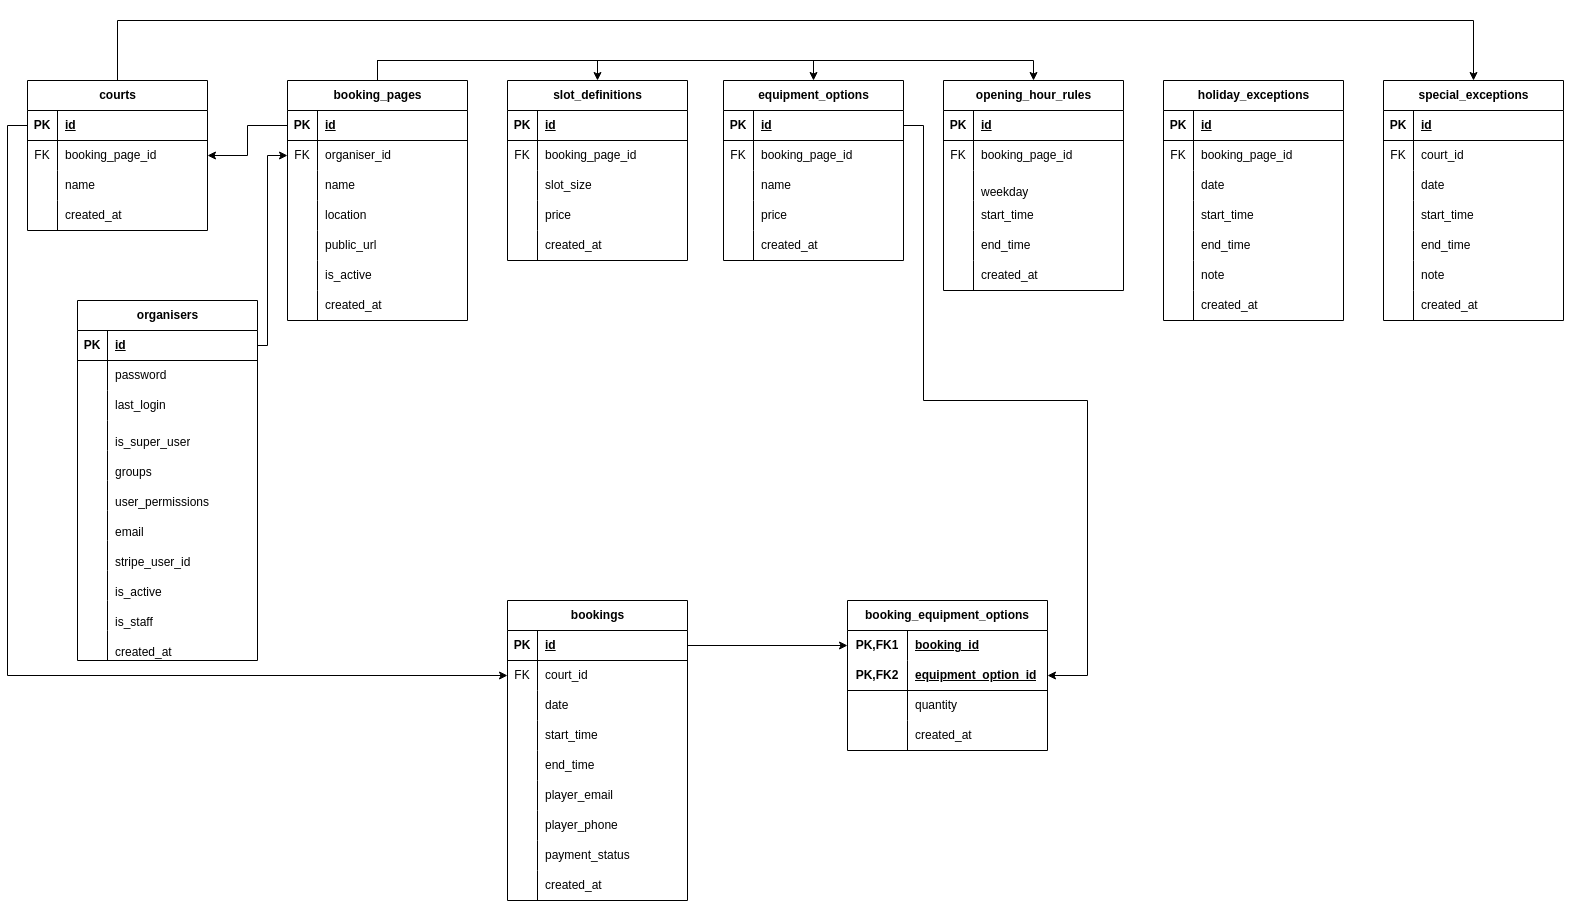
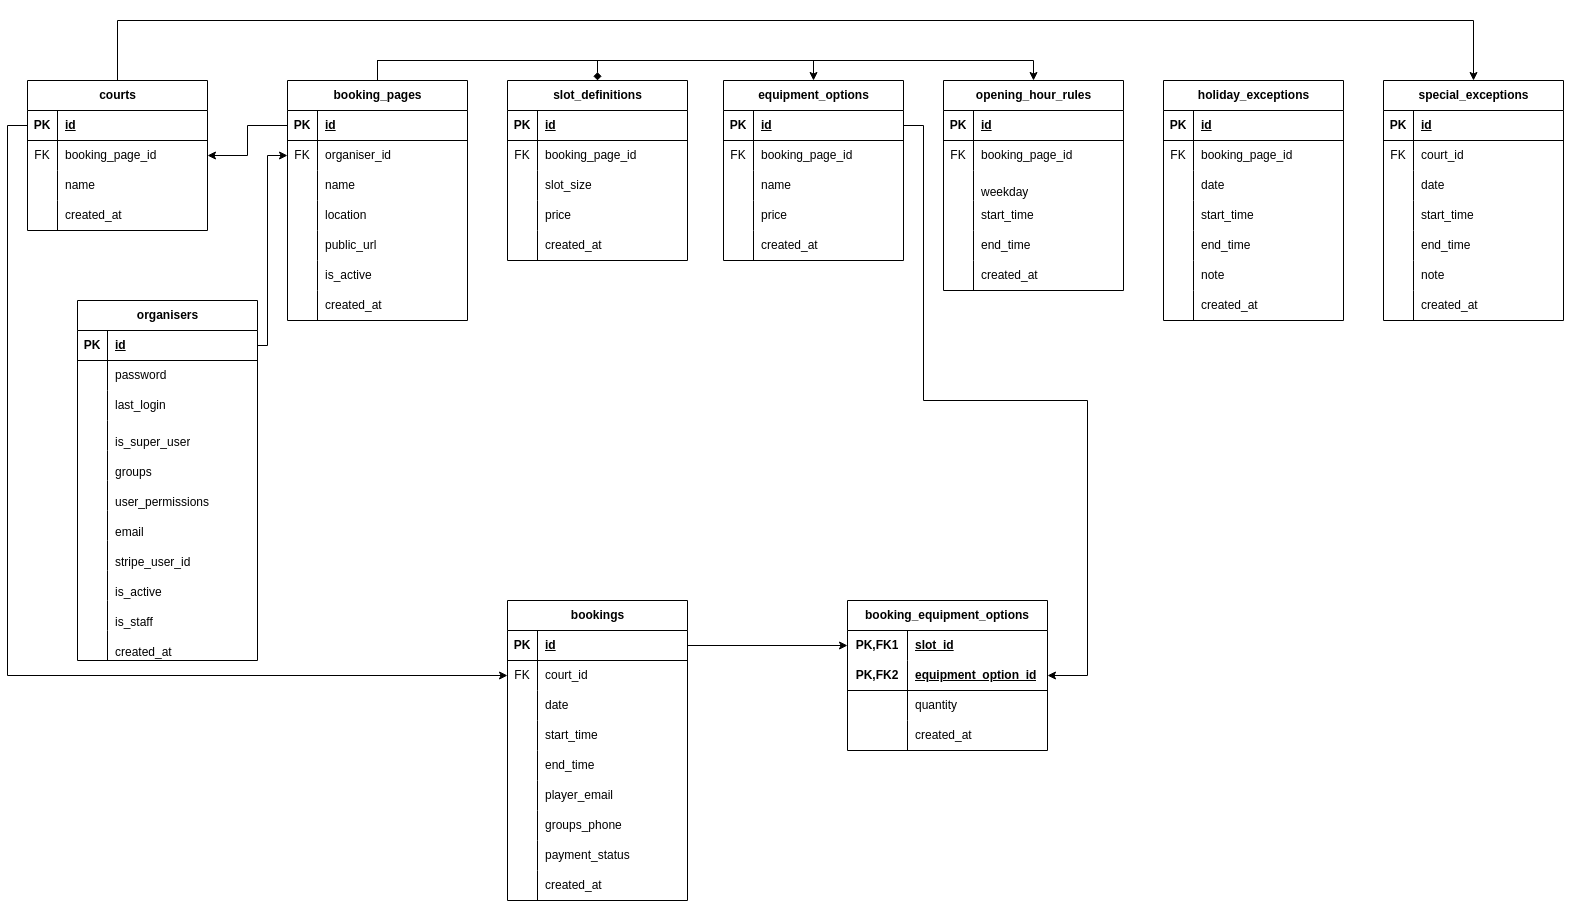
edge "booking_pages" -> "slot_definitions": arrowhead classic -> diamond
node "booking_id": label "booking_id" -> "slot_id"
node "player_phone": label "player_phone" -> "groups_phone"
